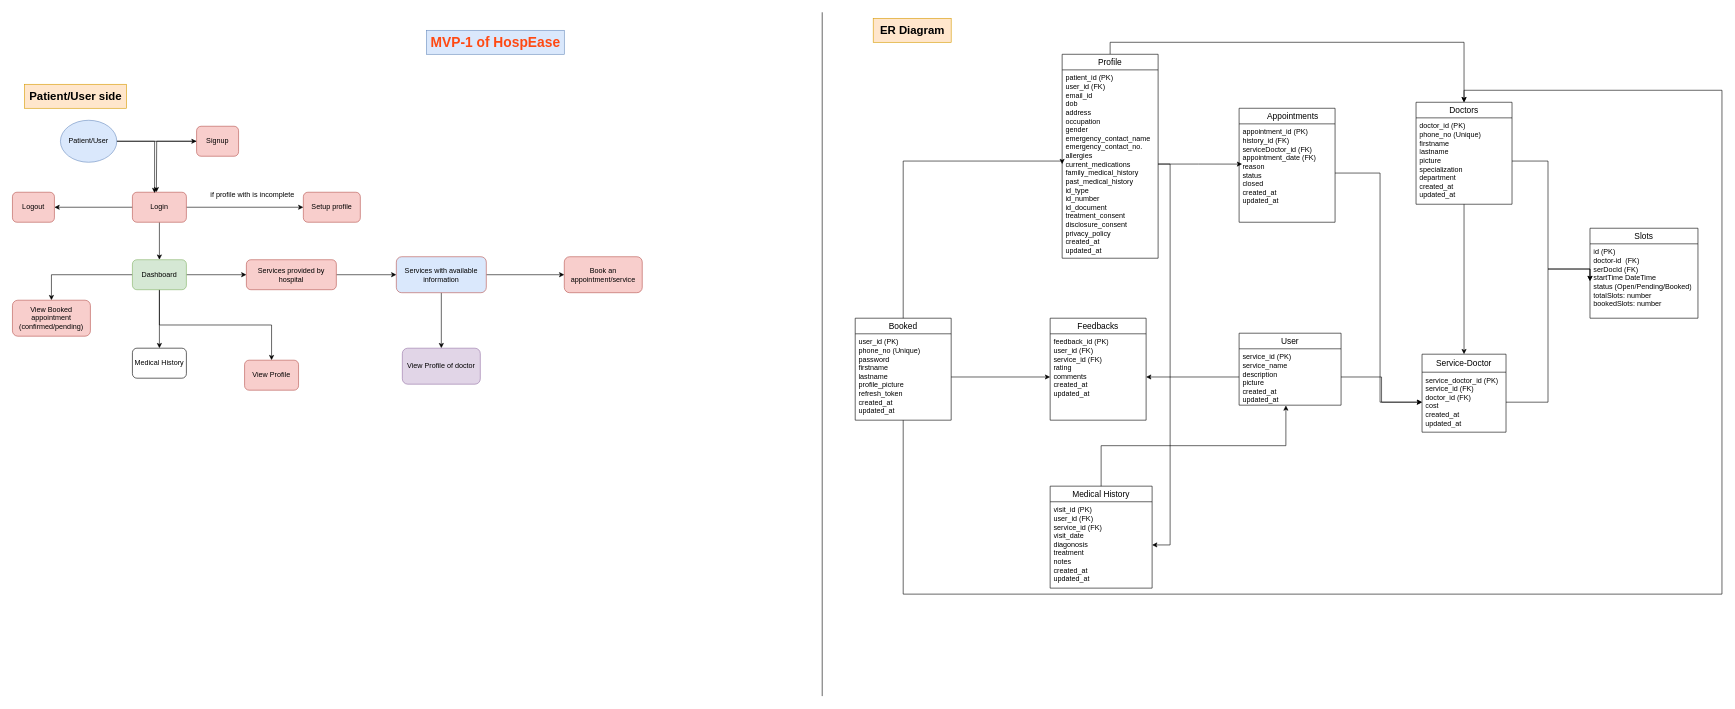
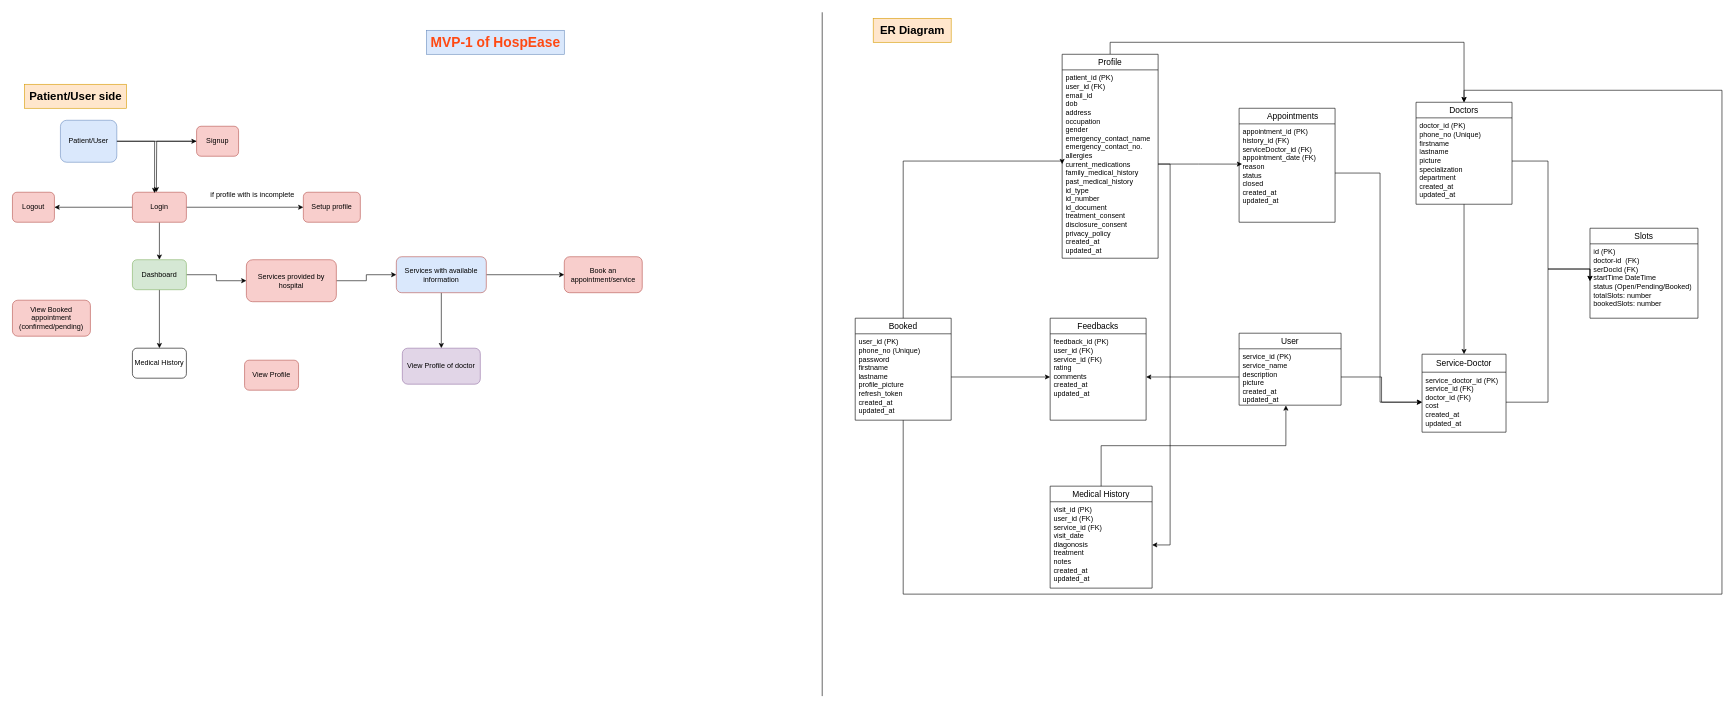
node "Patient/User": shape ellipse -> rounded rectangle
node "Services provided by hospital": size 90x30 -> 90x42
edge "Dashboard" -> "View Booked appointment (confirmed/pending)": removed
edge "Dashboard" -> "View Profile": removed
